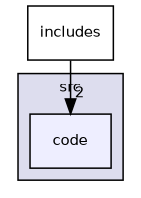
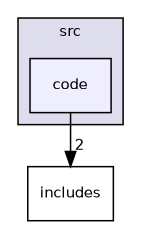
edge "includes" -> "code": reversed
